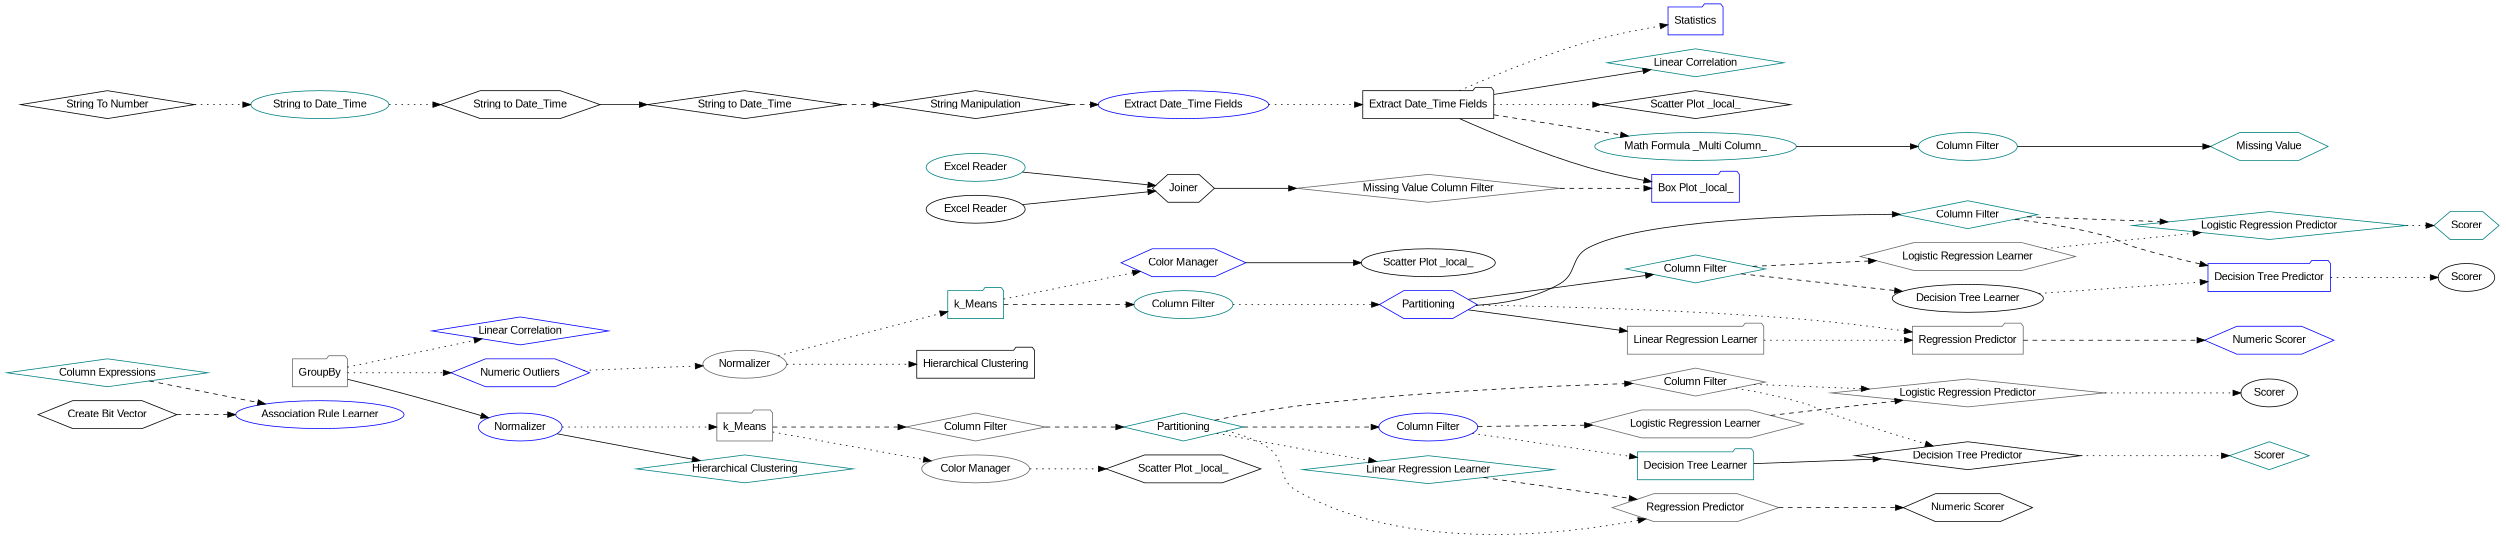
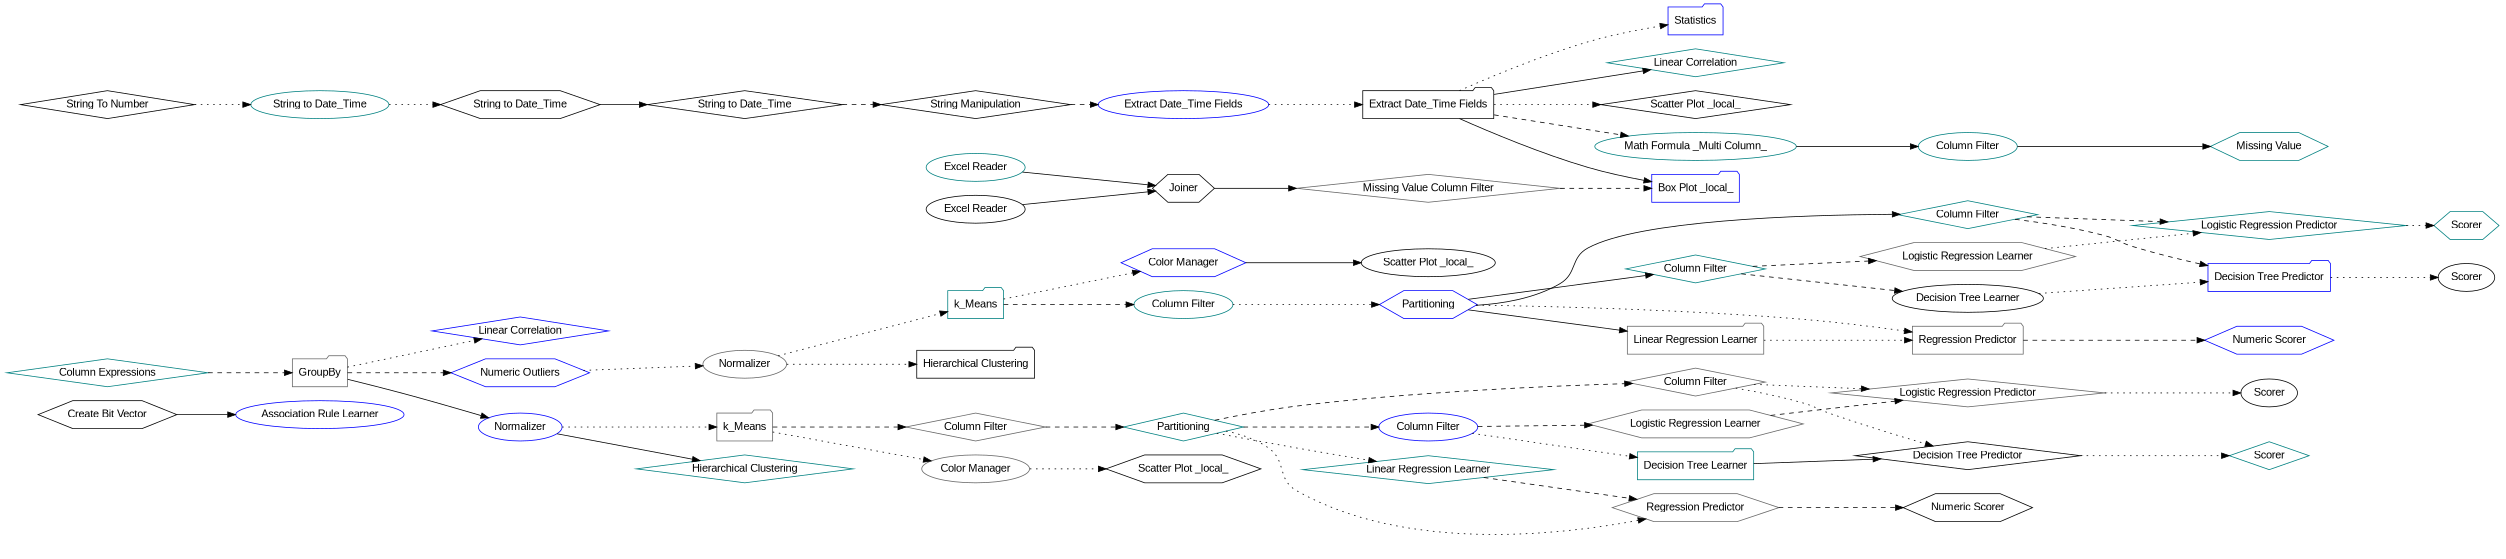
edge "GroupBy" -> "Numeric Outliers": style dotted -> dashed
edge "Column Expressions" -> "Association Rule Learner": now "Column Expressions" -> "GroupBy"
edge "Create Bit Vector" -> "Association Rule Learner": style dashed -> solid
